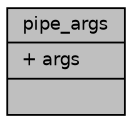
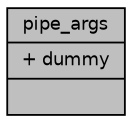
node "pipe_args": text "+ args" -> "+ dummy"
